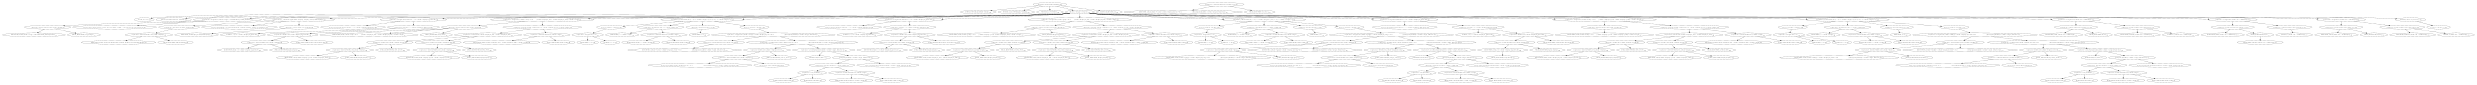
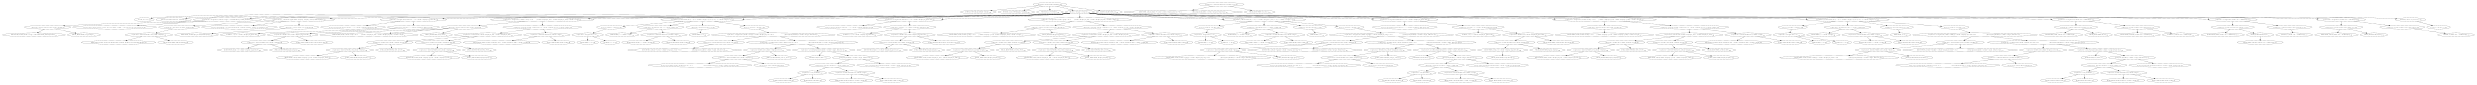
node "(IDENTIFIER,refWhite,cielab->Z0 = refWhite[2])": removed
node "(FIELD_IDENTIFIER,d_Vrwb,d_Vrwb)": removed
